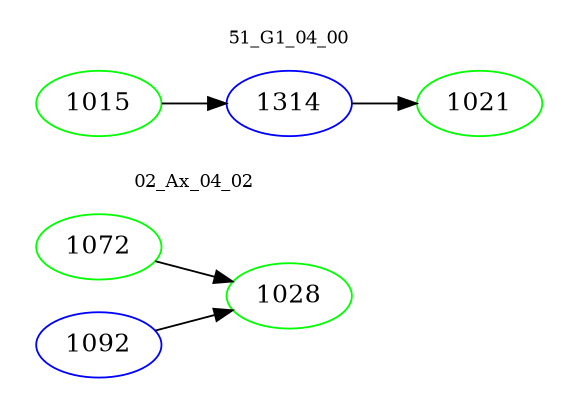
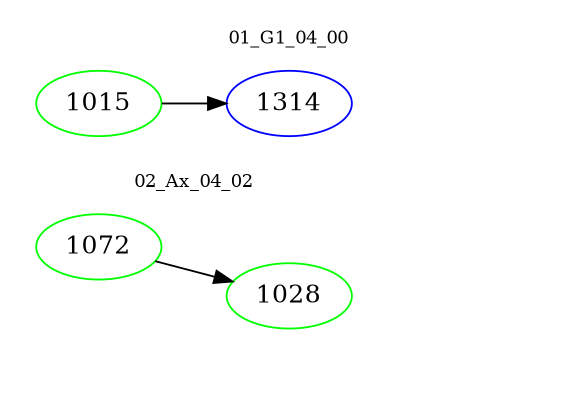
cluster "51_G1_04_00": label "51_G1_04_00" -> "01_G1_04_00"
node "1021": removed
node "1092": removed
